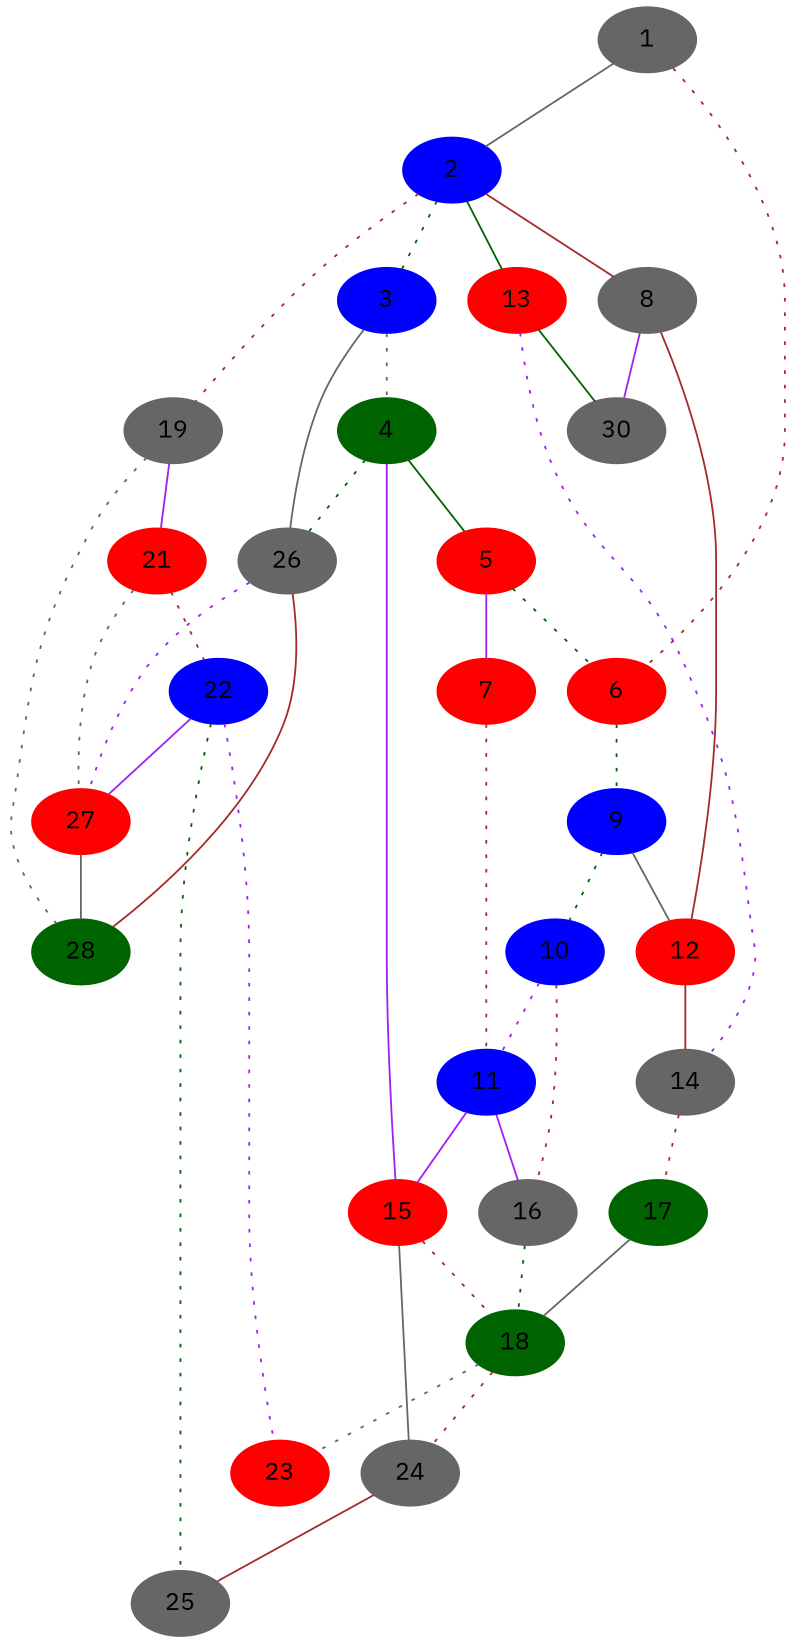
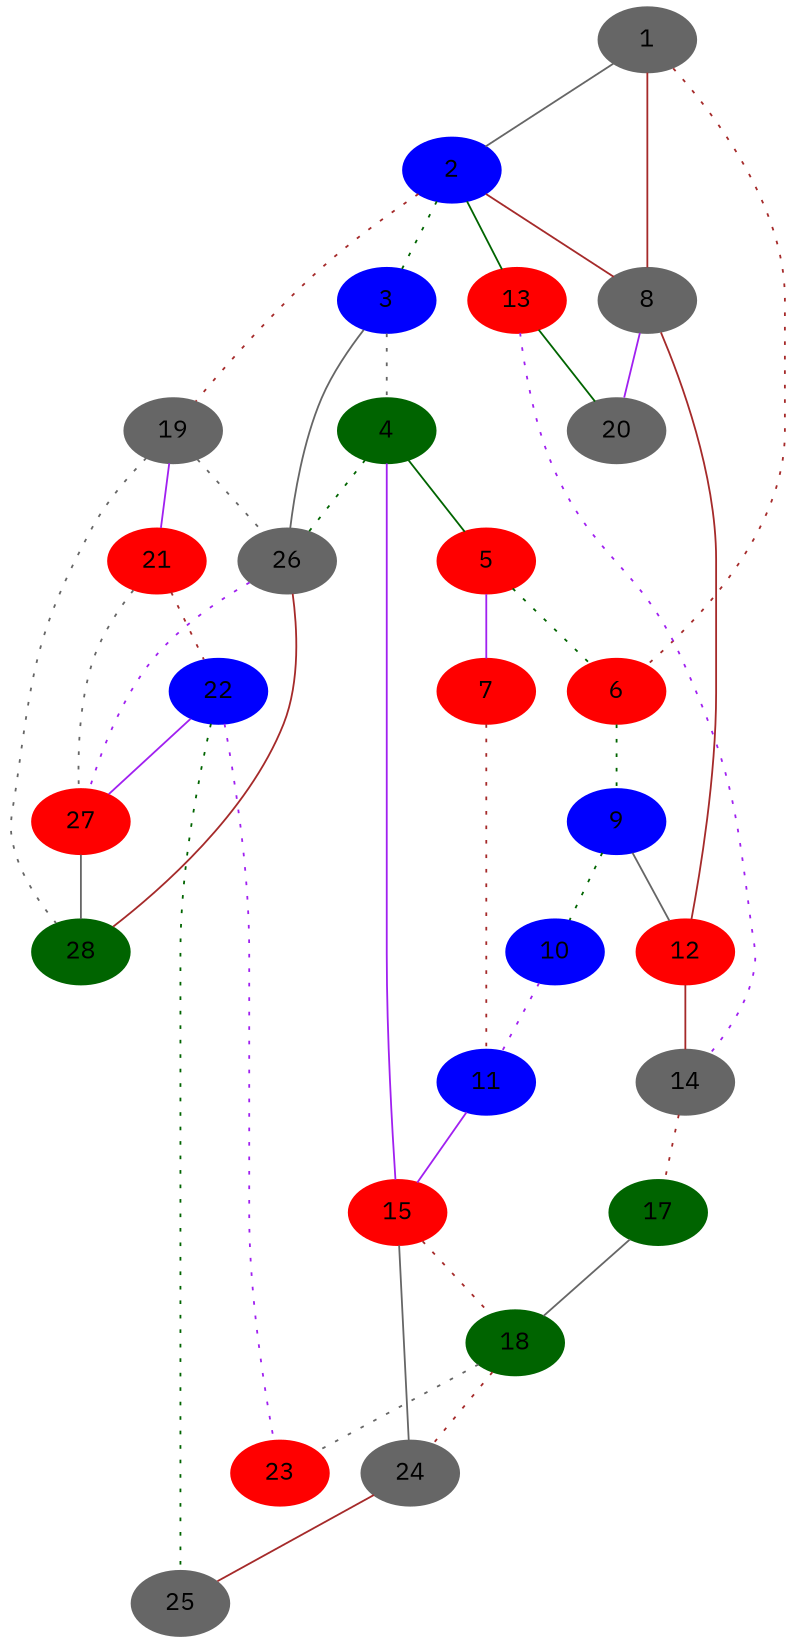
edge "1" -- "8": added
node "30": label "30" -> "20"
edge "19" -- "26": added
node "16": removed
